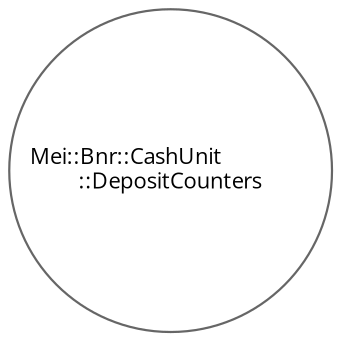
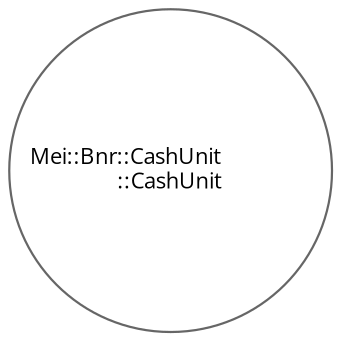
node "Mei::Bnr::CashUnit ::DepositCounters": label "Mei::Bnr::CashUnit ::DepositCounters" -> "Mei::Bnr::CashUnit ::CashUnit"
